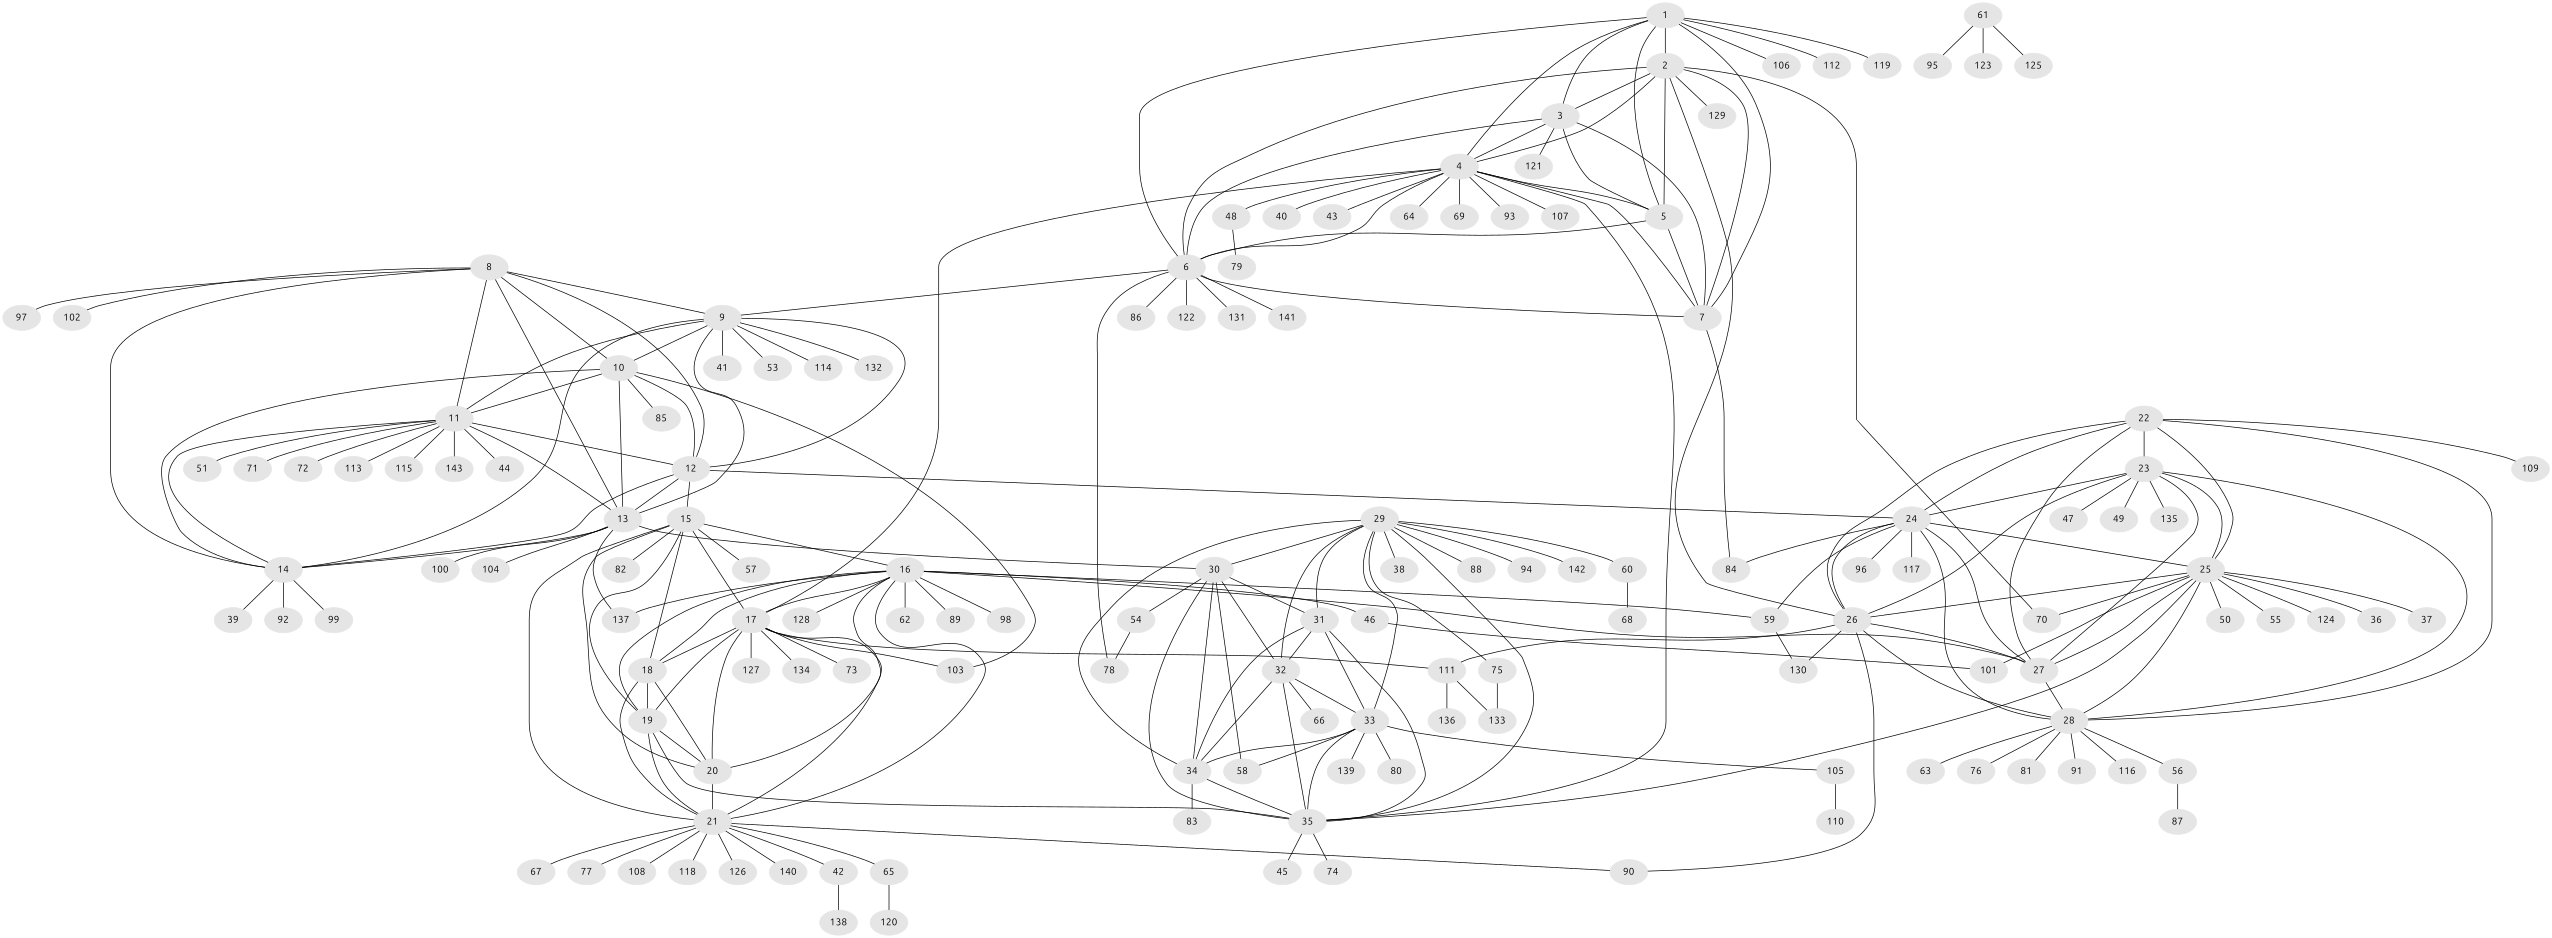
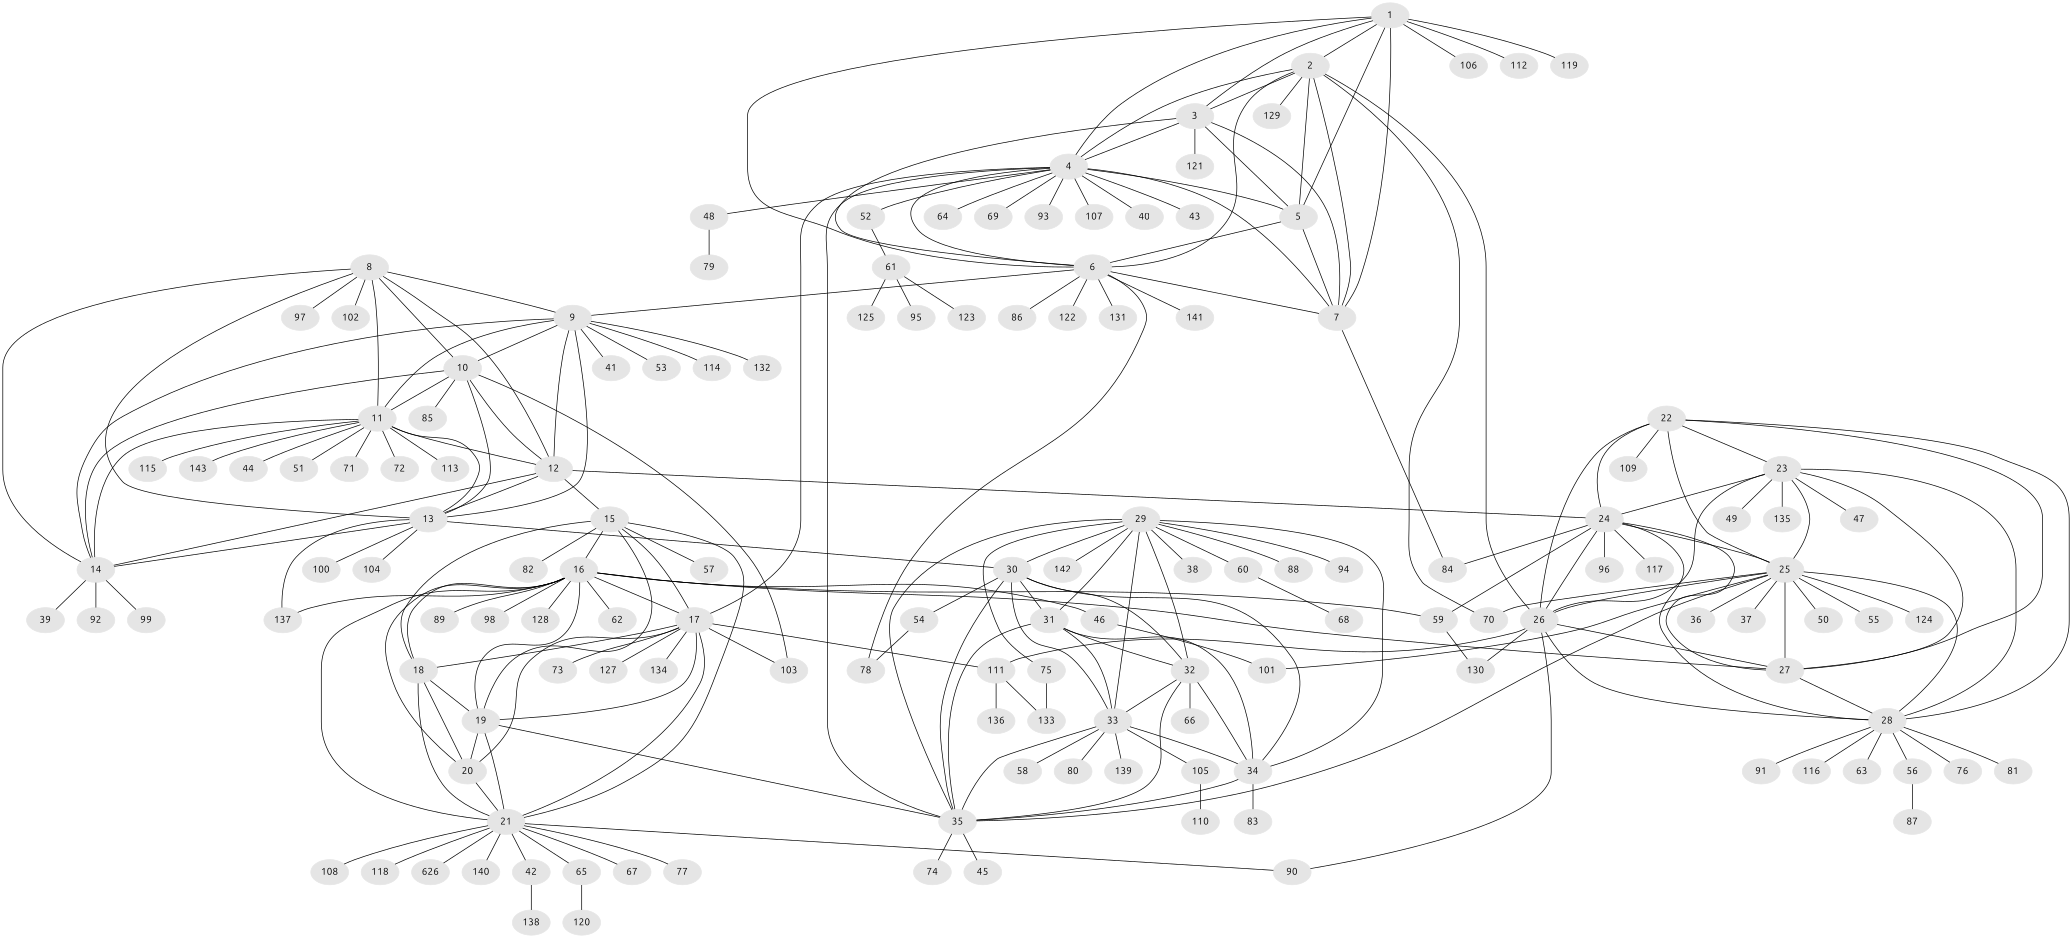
node "52": added
edge "15" -- "20": removed
edge "30" -- "58": now "30" -- "33"
node "126": label "126" -> "626"
